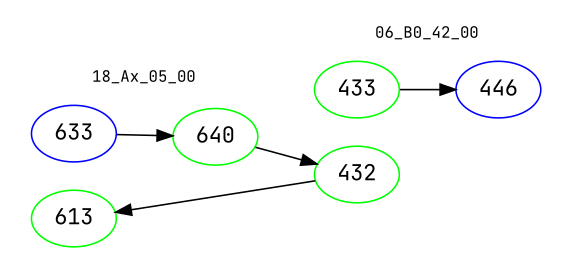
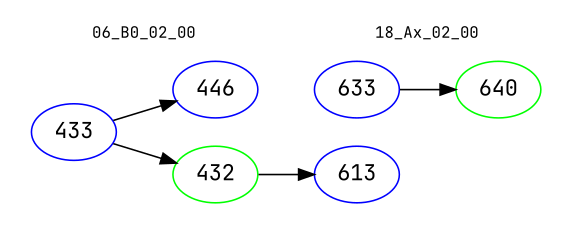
cluster "06_B0_42_00": label "06_B0_42_00" -> "06_B0_02_00"
cluster "18_Ax_05_00": label "18_Ax_05_00" -> "18_Ax_02_00"
node "433": color green -> blue
edge "640" -> "432": now "433" -> "432"
node "613": color green -> blue
